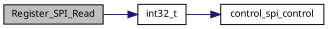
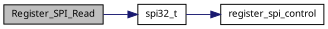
node "int32_t": label "int32_t" -> "spi32_t"
node "control_spi_control": label "control_spi_control" -> "register_spi_control"
